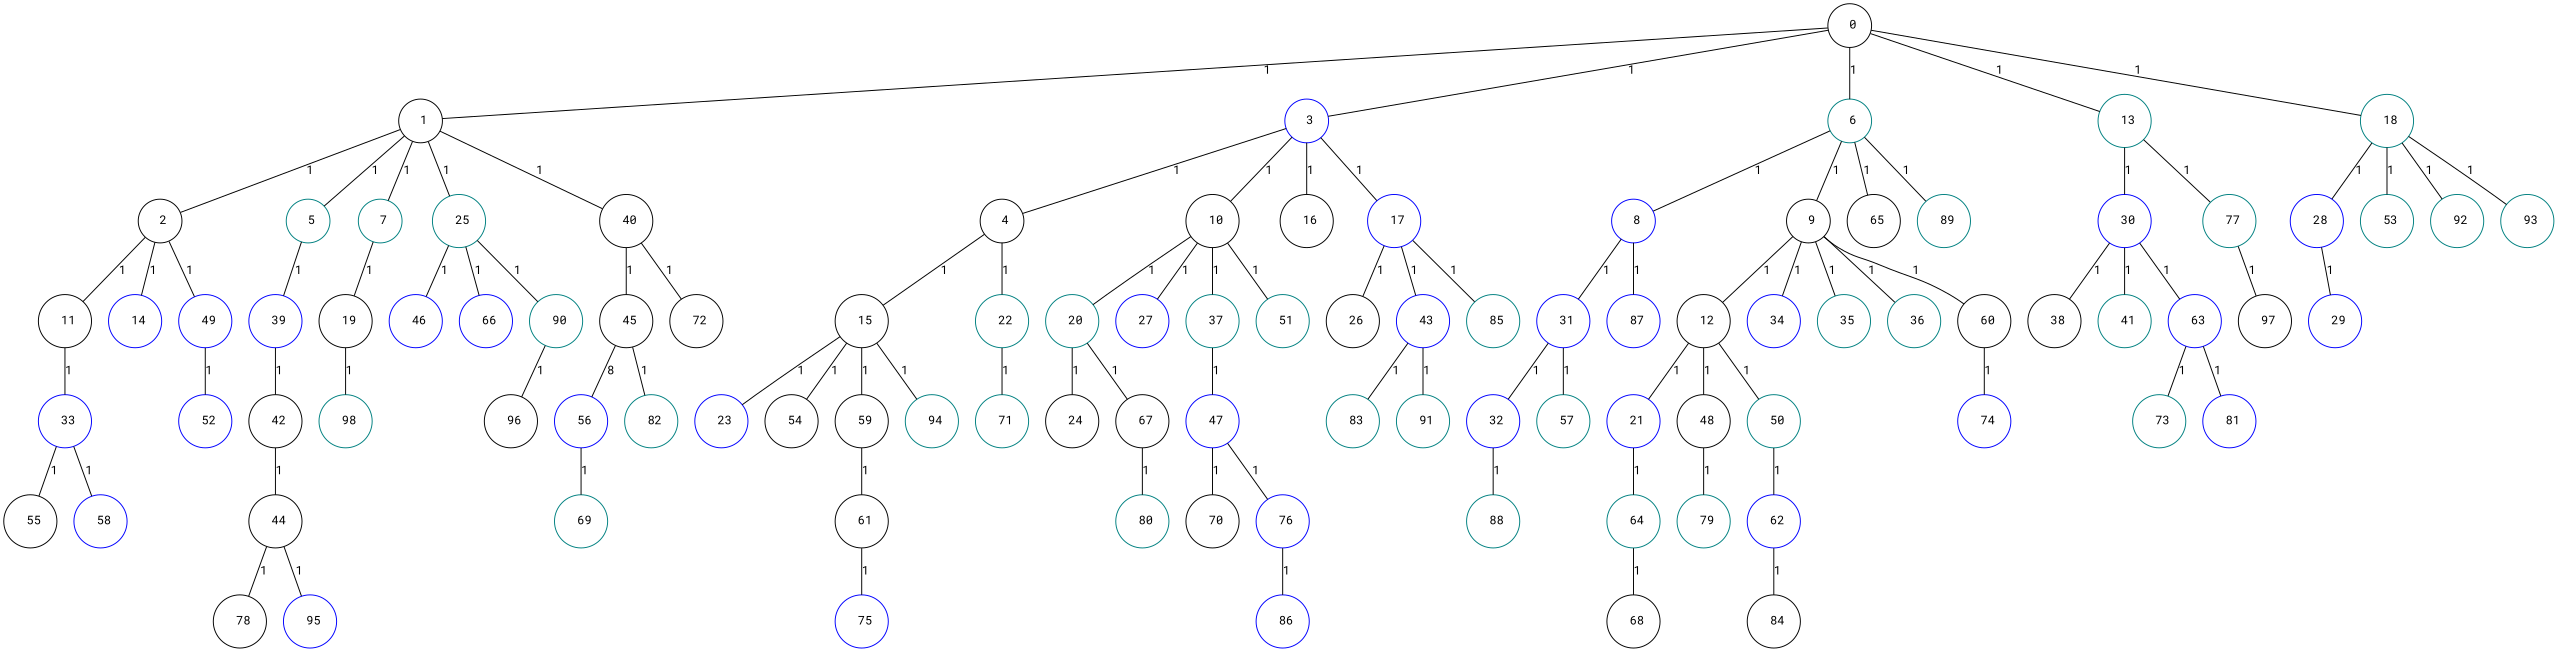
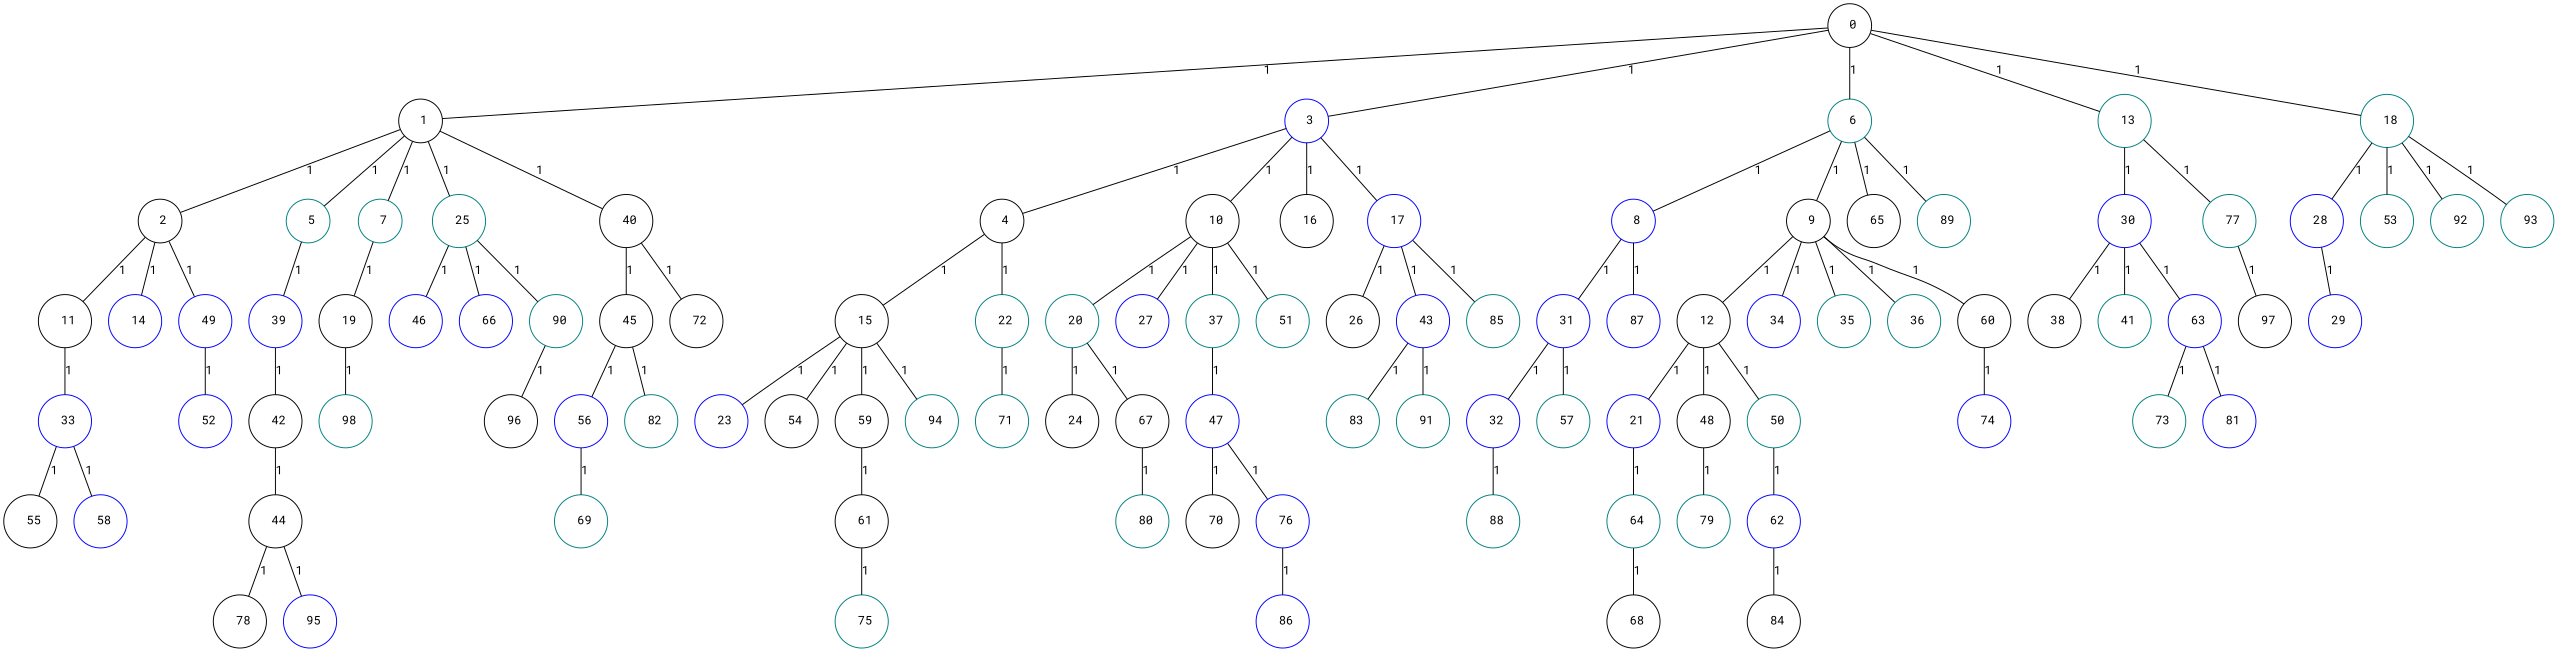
edge "45" -- "56": label "8" -> "1"
node "75": color blue -> teal
